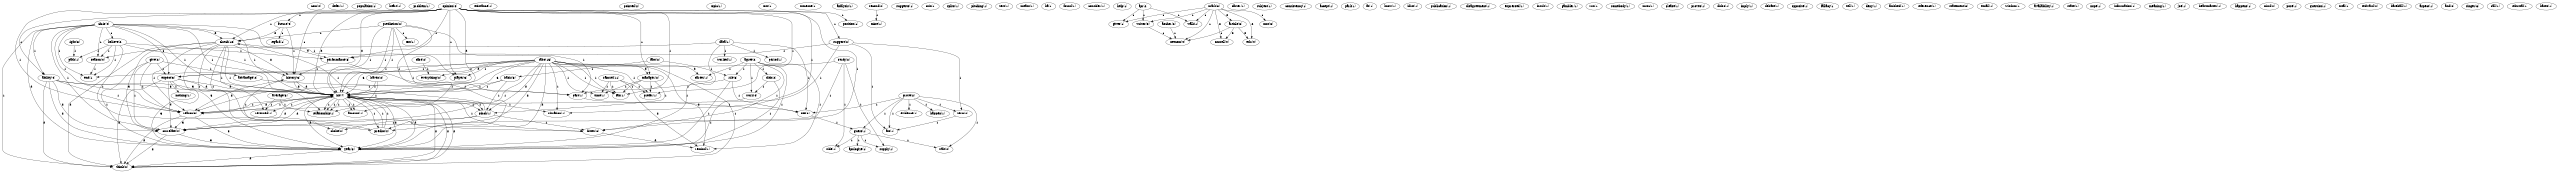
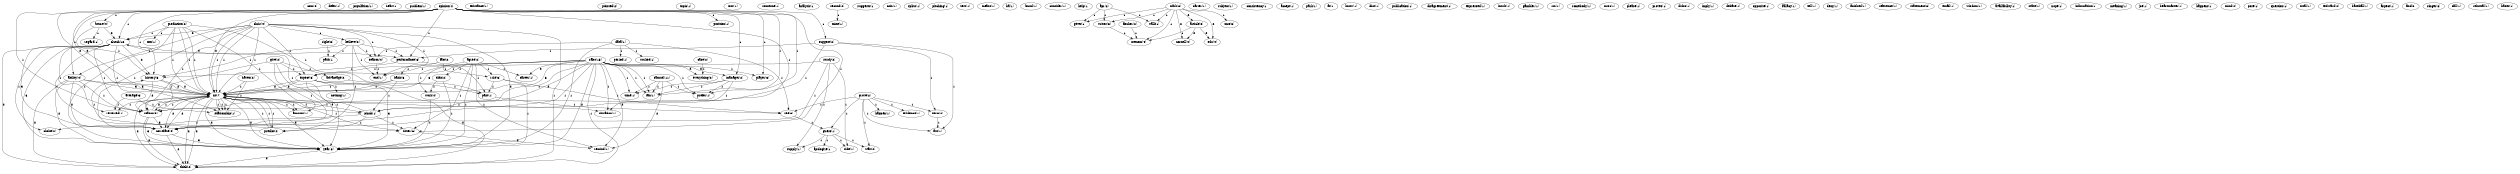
edge "chris(4)" -> "player(3)": removed, label "1"
edge "sabo(15)" -> "predict(4)": removed, label "2"
